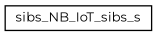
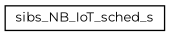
node "sibs_NB_IoT_sibs_s": label "sibs_NB_IoT_sibs_s" -> "sibs_NB_IoT_sched_s"
